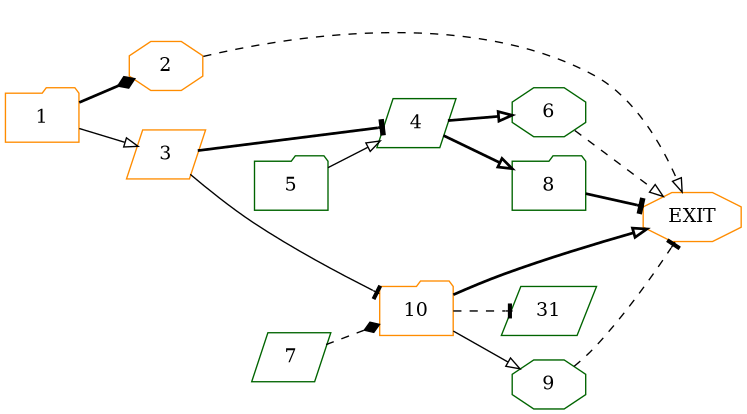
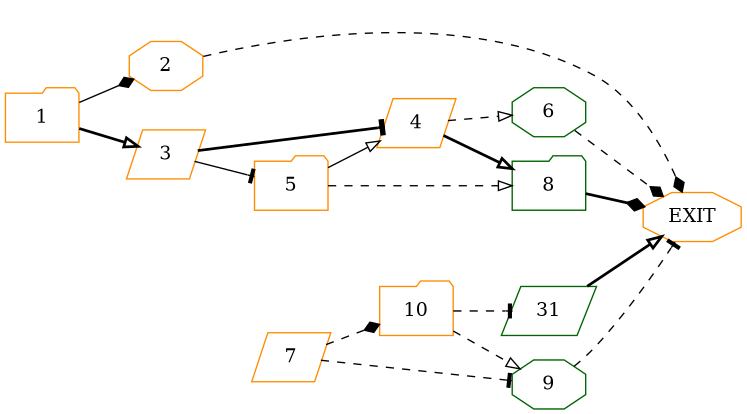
edge "2" -> "EXIT": arrowhead onormal -> diamond
edge "1" -> "2": style bold -> solid
edge "4" -> "6": style bold -> dashed
node "4": color darkgreen -> darkorange
edge "1" -> "3": style solid -> bold
edge "6" -> "EXIT": arrowhead onormal -> diamond
node "5": color darkgreen -> darkorange
edge "5" -> "8": added
edge "8" -> "EXIT": arrowhead tee -> diamond
edge "3" -> "10": now "3" -> "5"
edge "10" -> "EXIT": now "31" -> "EXIT"
edge "10" -> "9": style solid -> dashed
node "7": color darkgreen -> darkorange
edge "7" -> "9": added
